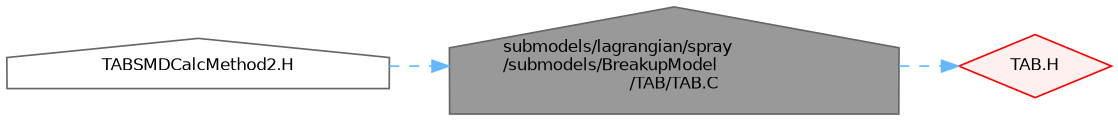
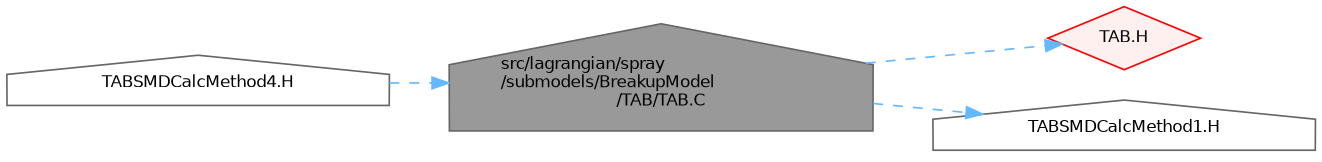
node "TABSMDCalcMethod2.H": label "TABSMDCalcMethod2.H" -> "TABSMDCalcMethod4.H"
node "submodels/lagrangian/spray /submodels/BreakupModel /TAB/TAB.C": label "submodels/lagrangian/spray /submodels/BreakupModel /TAB/TAB.C" -> "src/lagrangian/spray /submodels/BreakupModel /TAB/TAB.C"
node "TABSMDCalcMethod1.H": added
